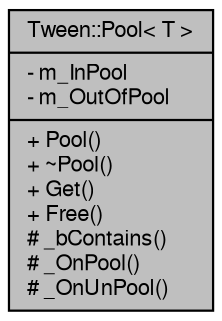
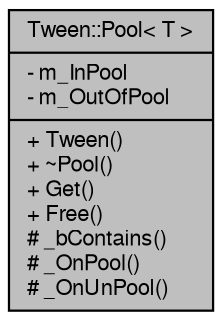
node "Tween::Pool< T >": text "+ Pool()" -> "+ Tween()"
